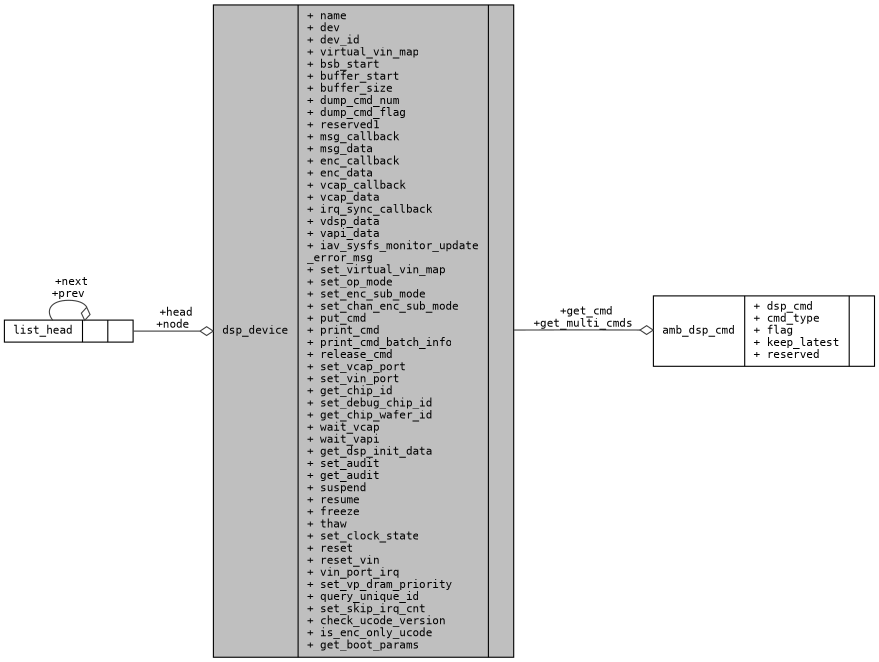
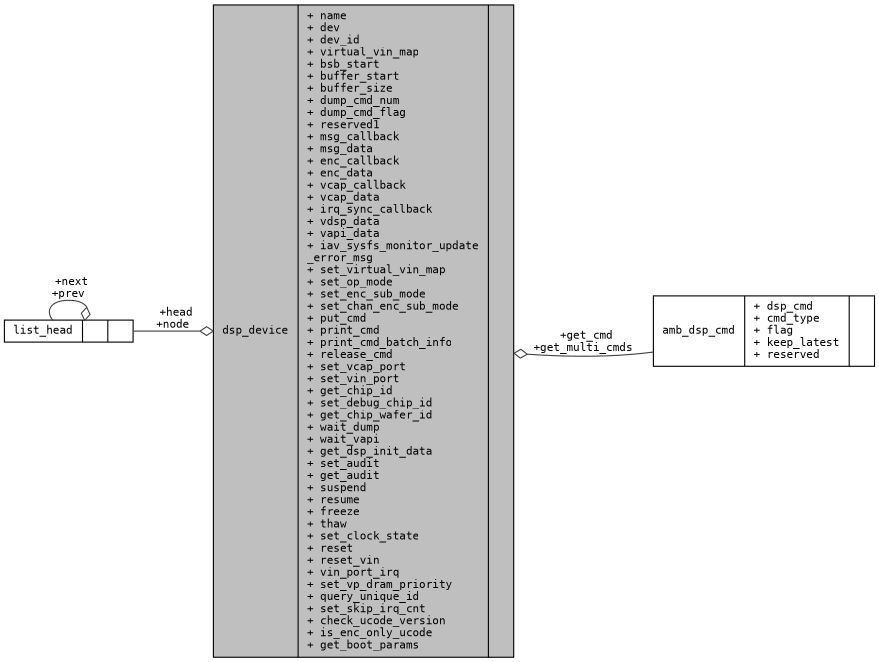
edge "dsp_device" -> "amb_dsp_cmd": reversed
node "dsp_device": text "+ wait_vcap" -> "+ wait_dump"
